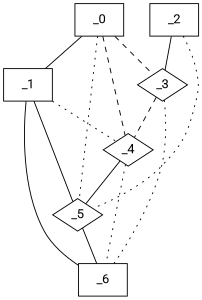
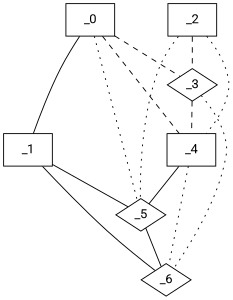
edge "_2" -- "_3": style solid -> dashed
edge "_1" -- "_4": now "_2" -- "_4"
node "_4": shape diamond -> box
node "_6": shape box -> diamond
